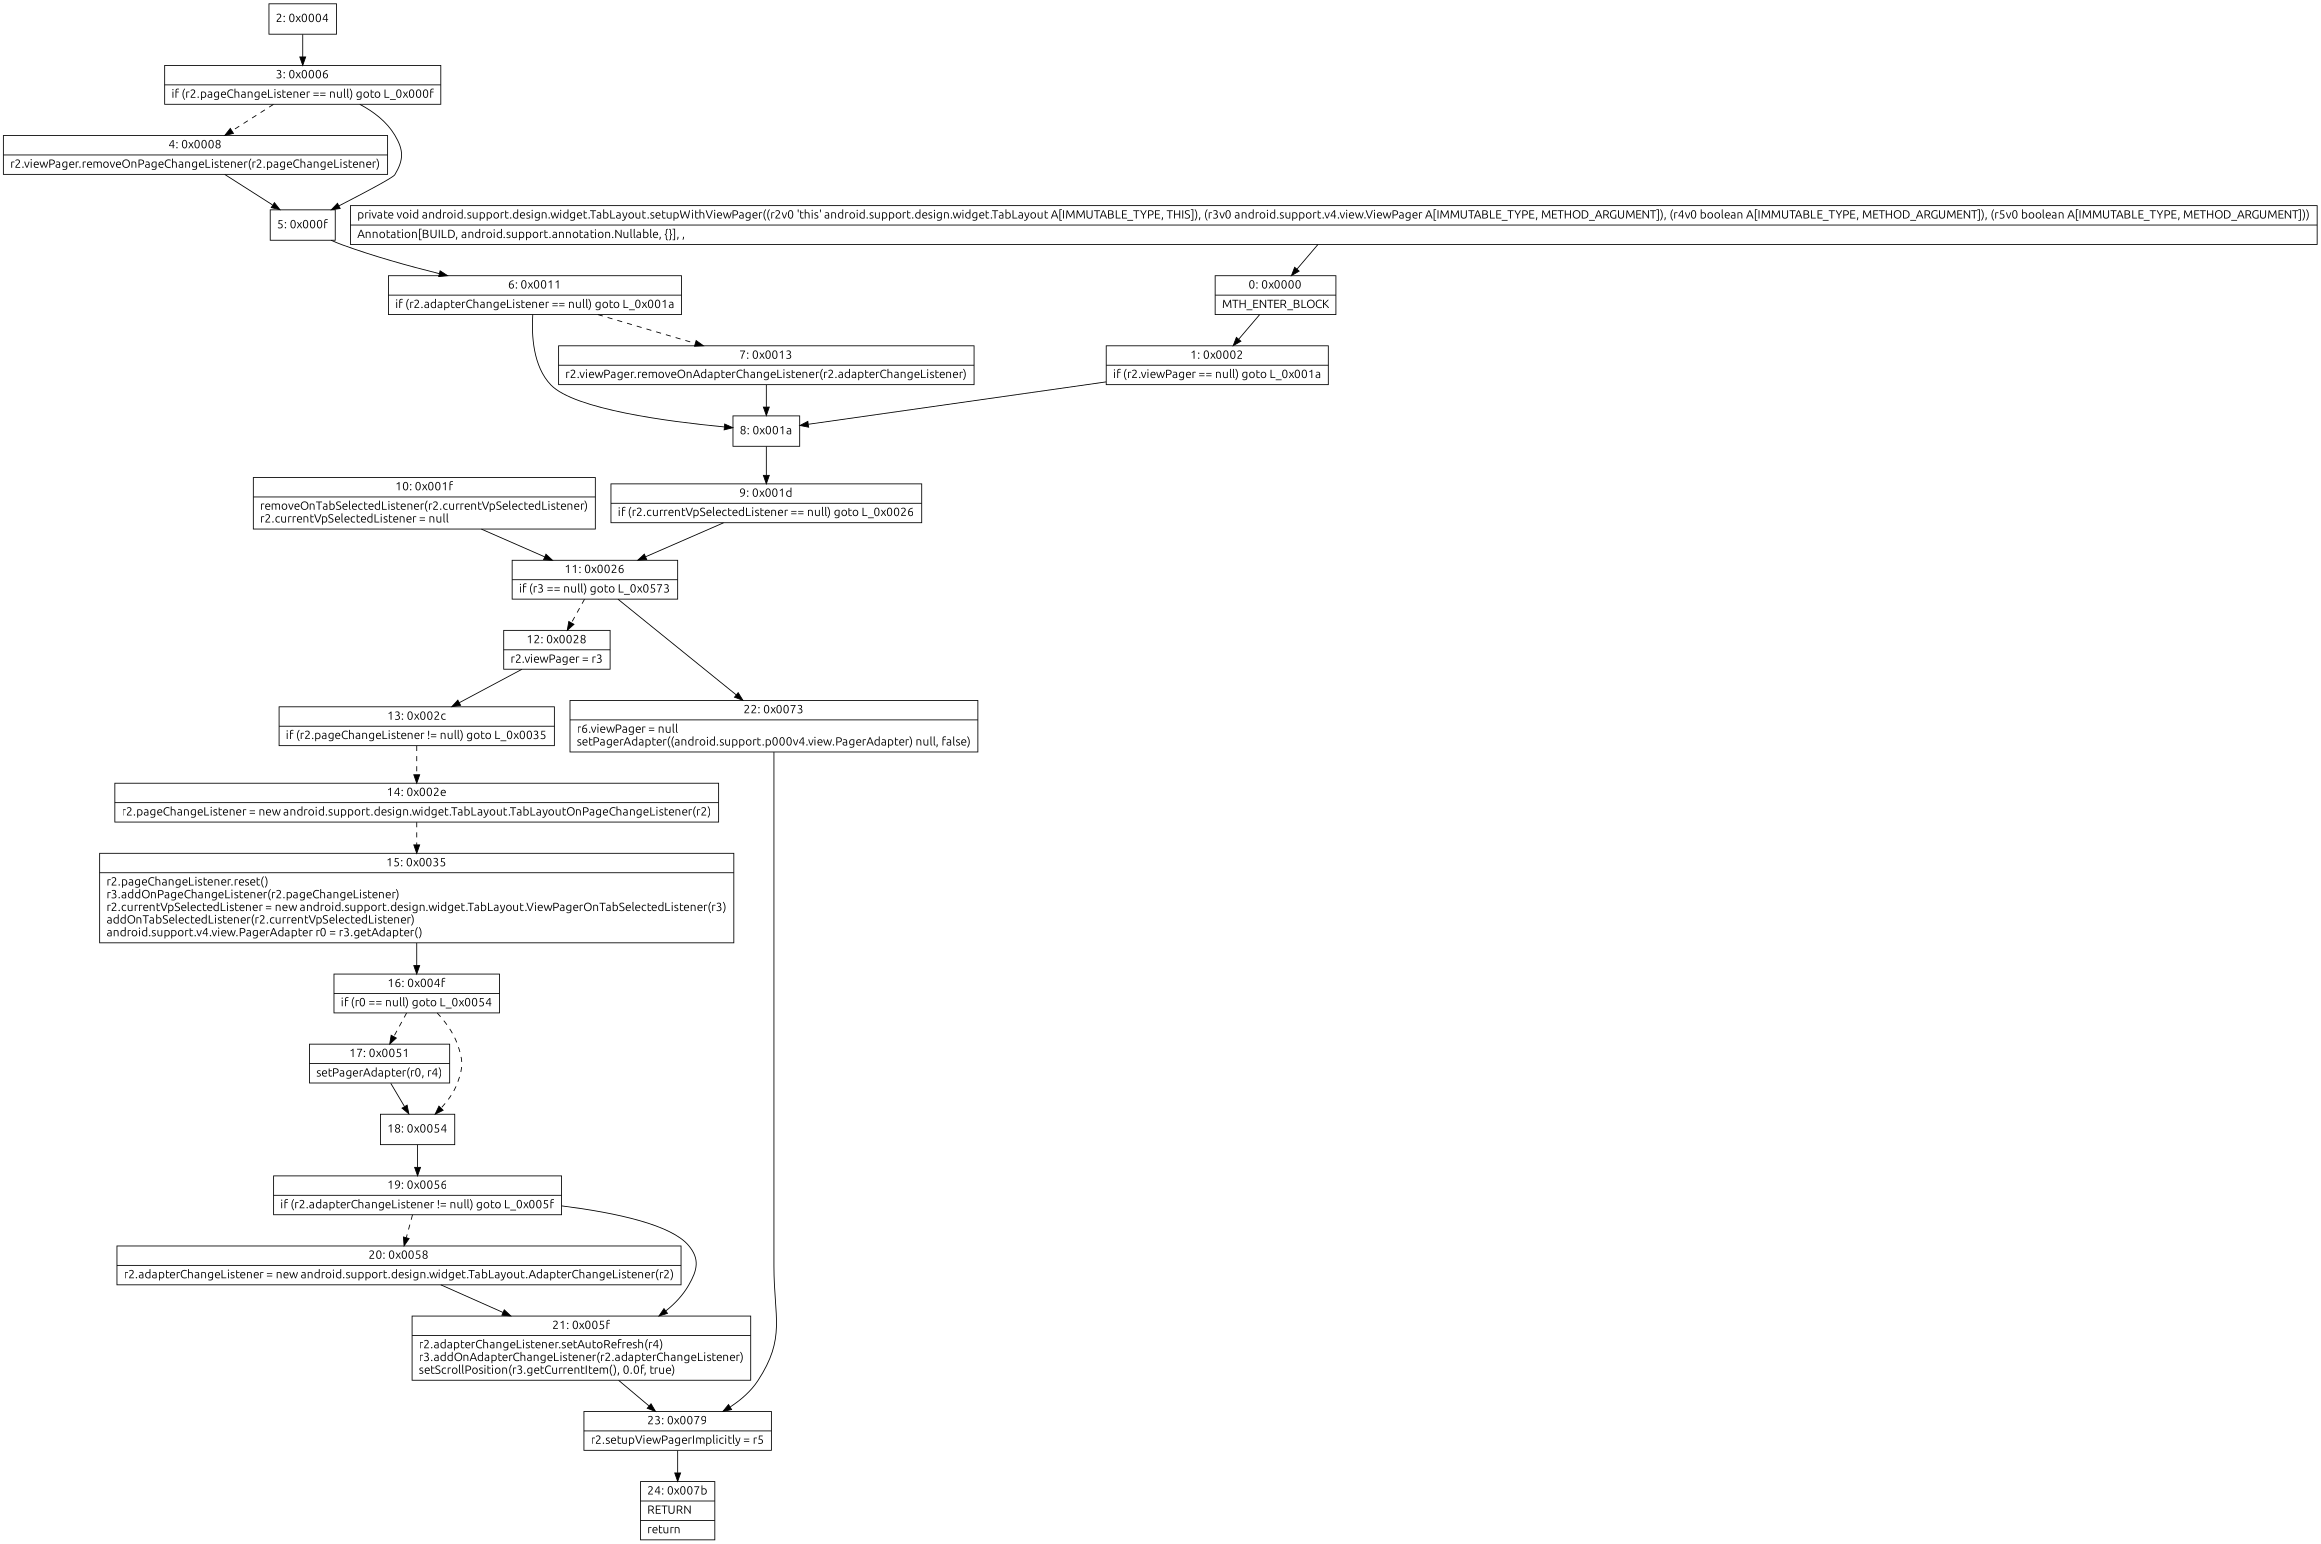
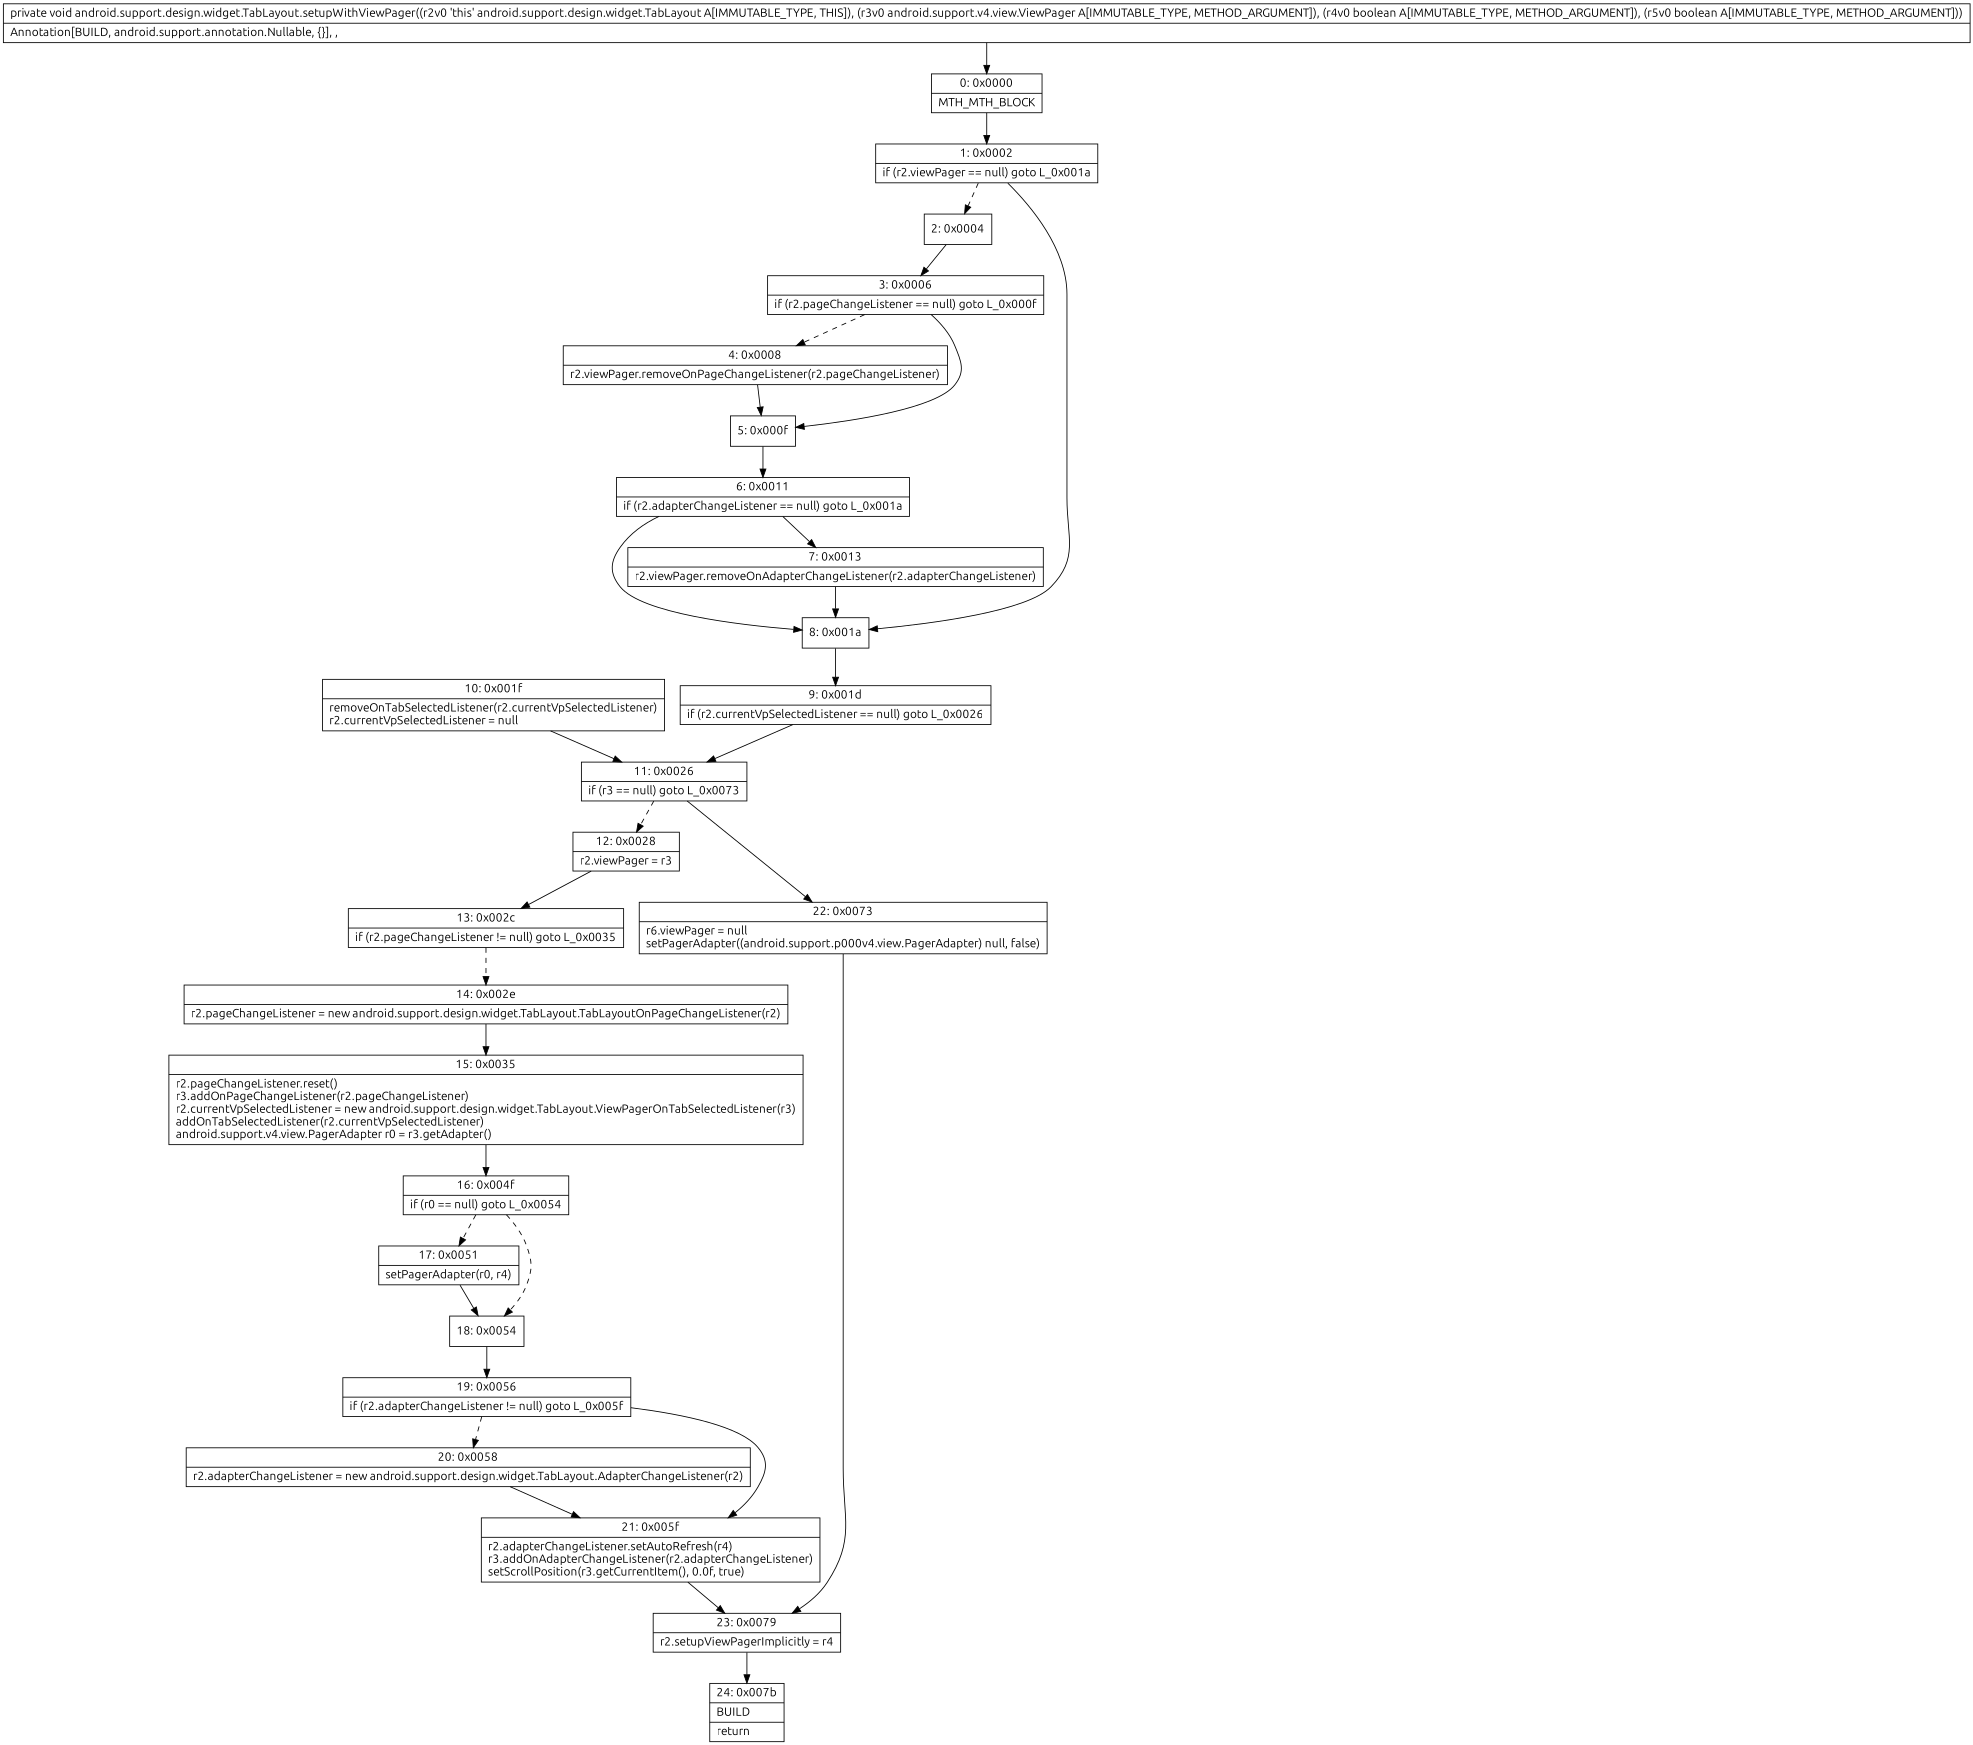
edge "1: 0x0002" -> "2: 0x0004": added
node "0: 0x0000": text "MTH_ENTER_BLOCK" -> "MTH_MTH_BLOCK"
edge "6: 0x0011" -> "7: 0x0013": style dashed -> solid
node "11: 0x0026": text "if (r3 == null) goto L_0x0573" -> "if (r3 == null) goto L_0x0073"
edge "14: 0x002e" -> "15: 0x0035": style dashed -> solid
node "23: 0x0079": text "r2.setupViewPagerImplicitly = r5" -> "r2.setupViewPagerImplicitly = r4"
node "24: 0x007b": text "RETURN" -> "BUILD"
